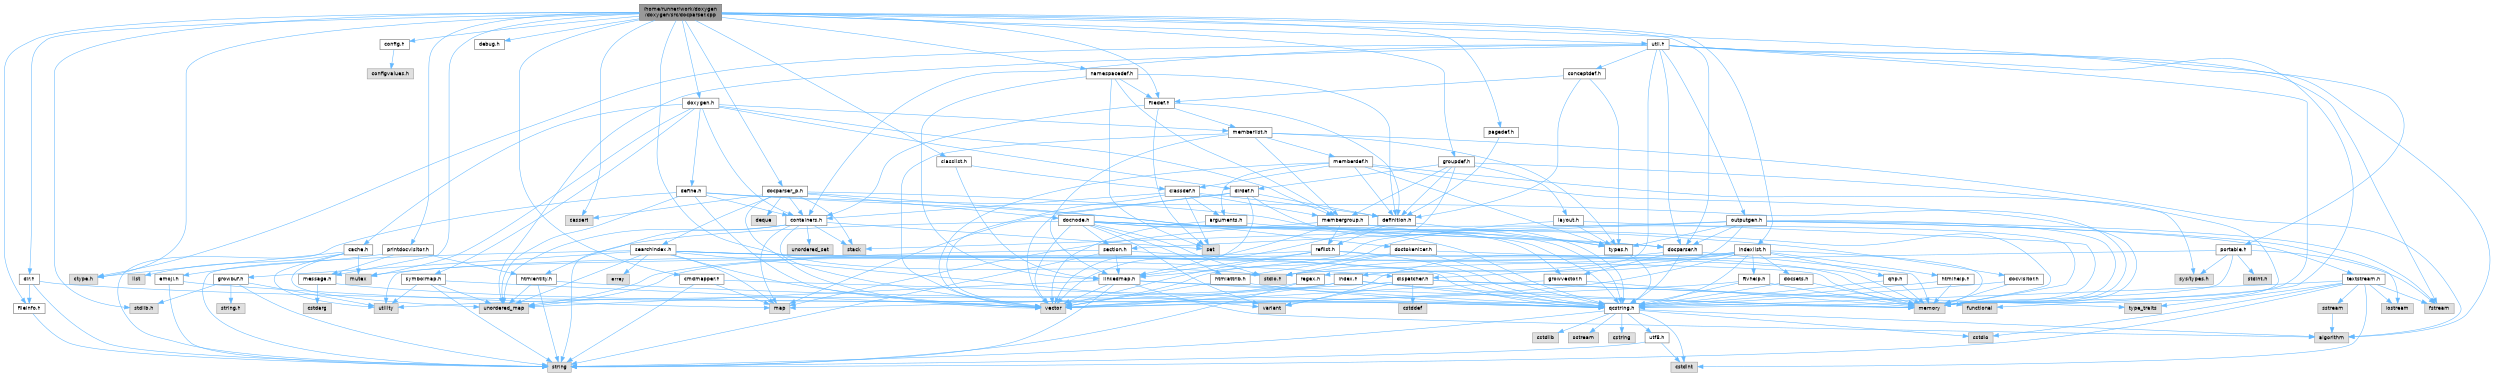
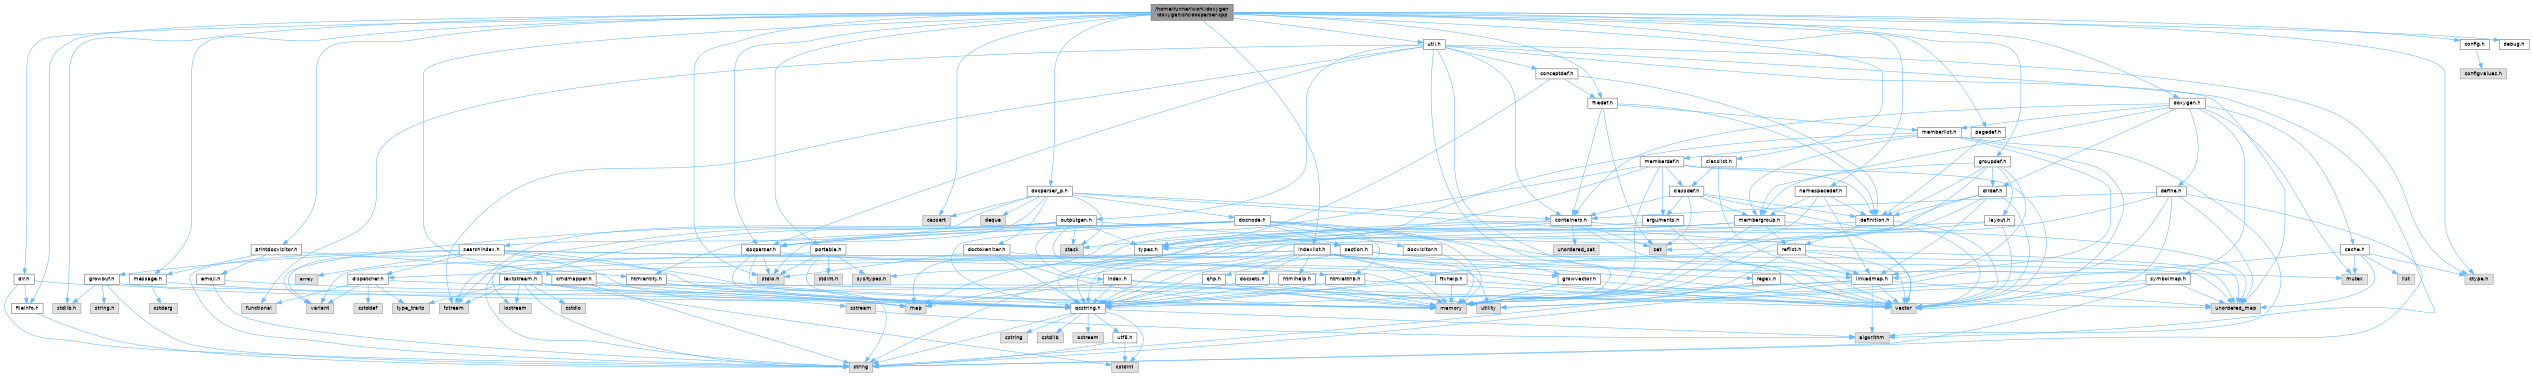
edge "namespacedef.h" -> "filedef.h": removed
edge "docvisitor.h" -> "qcstring.h": removed
edge "qcstring.h" -> "cstdio": removed
